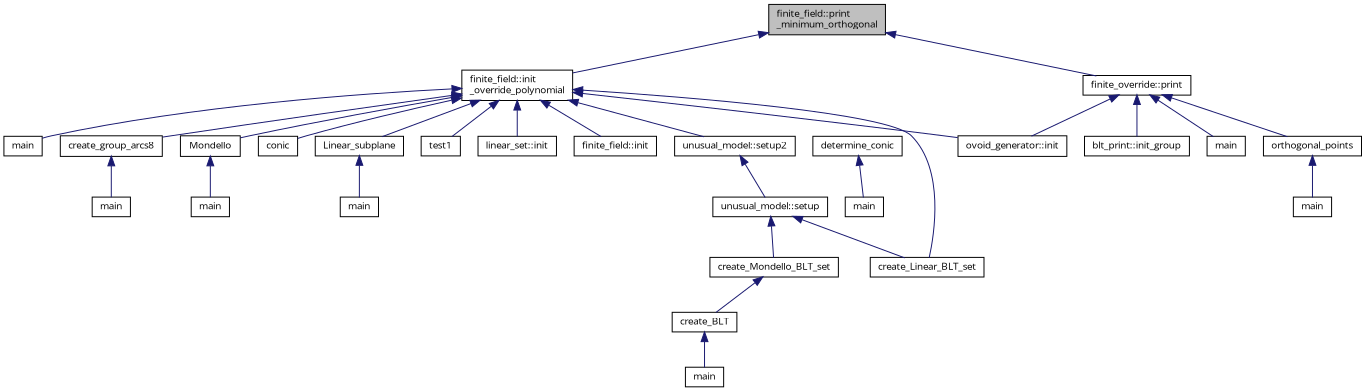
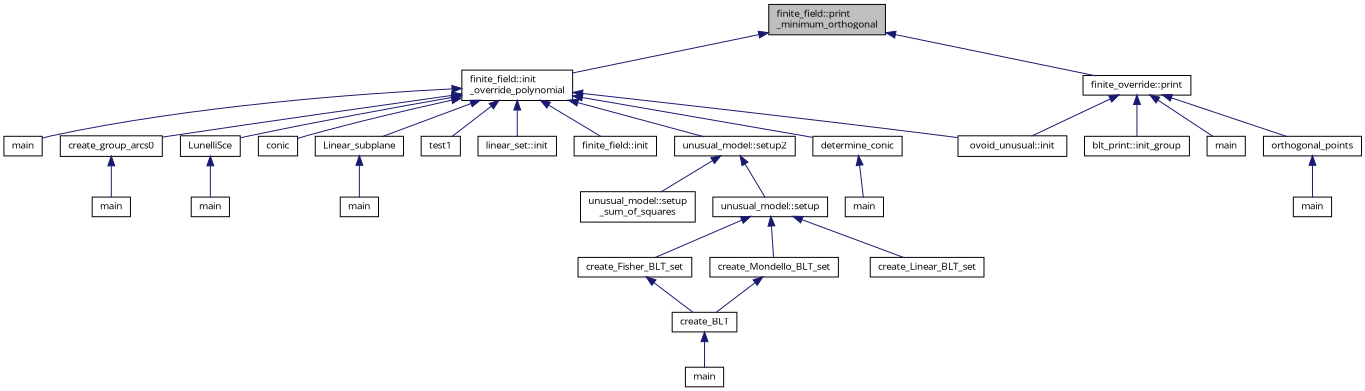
edge "create_Linear_BLT_set" -> "finite_field::init _override_polynomial": now "determine_conic" -> "finite_field::init _override_polynomial"
node "create_group_arcs8": label "create_group_arcs8" -> "create_group_arcs0"
node "Mondello": label "Mondello" -> "LunelliSce"
node "ovoid_generator::init": label "ovoid_generator::init" -> "ovoid_unusual::init"
node "unusual_model::setup _sum_of_squares": added
node "create_Fisher_BLT_set": added
